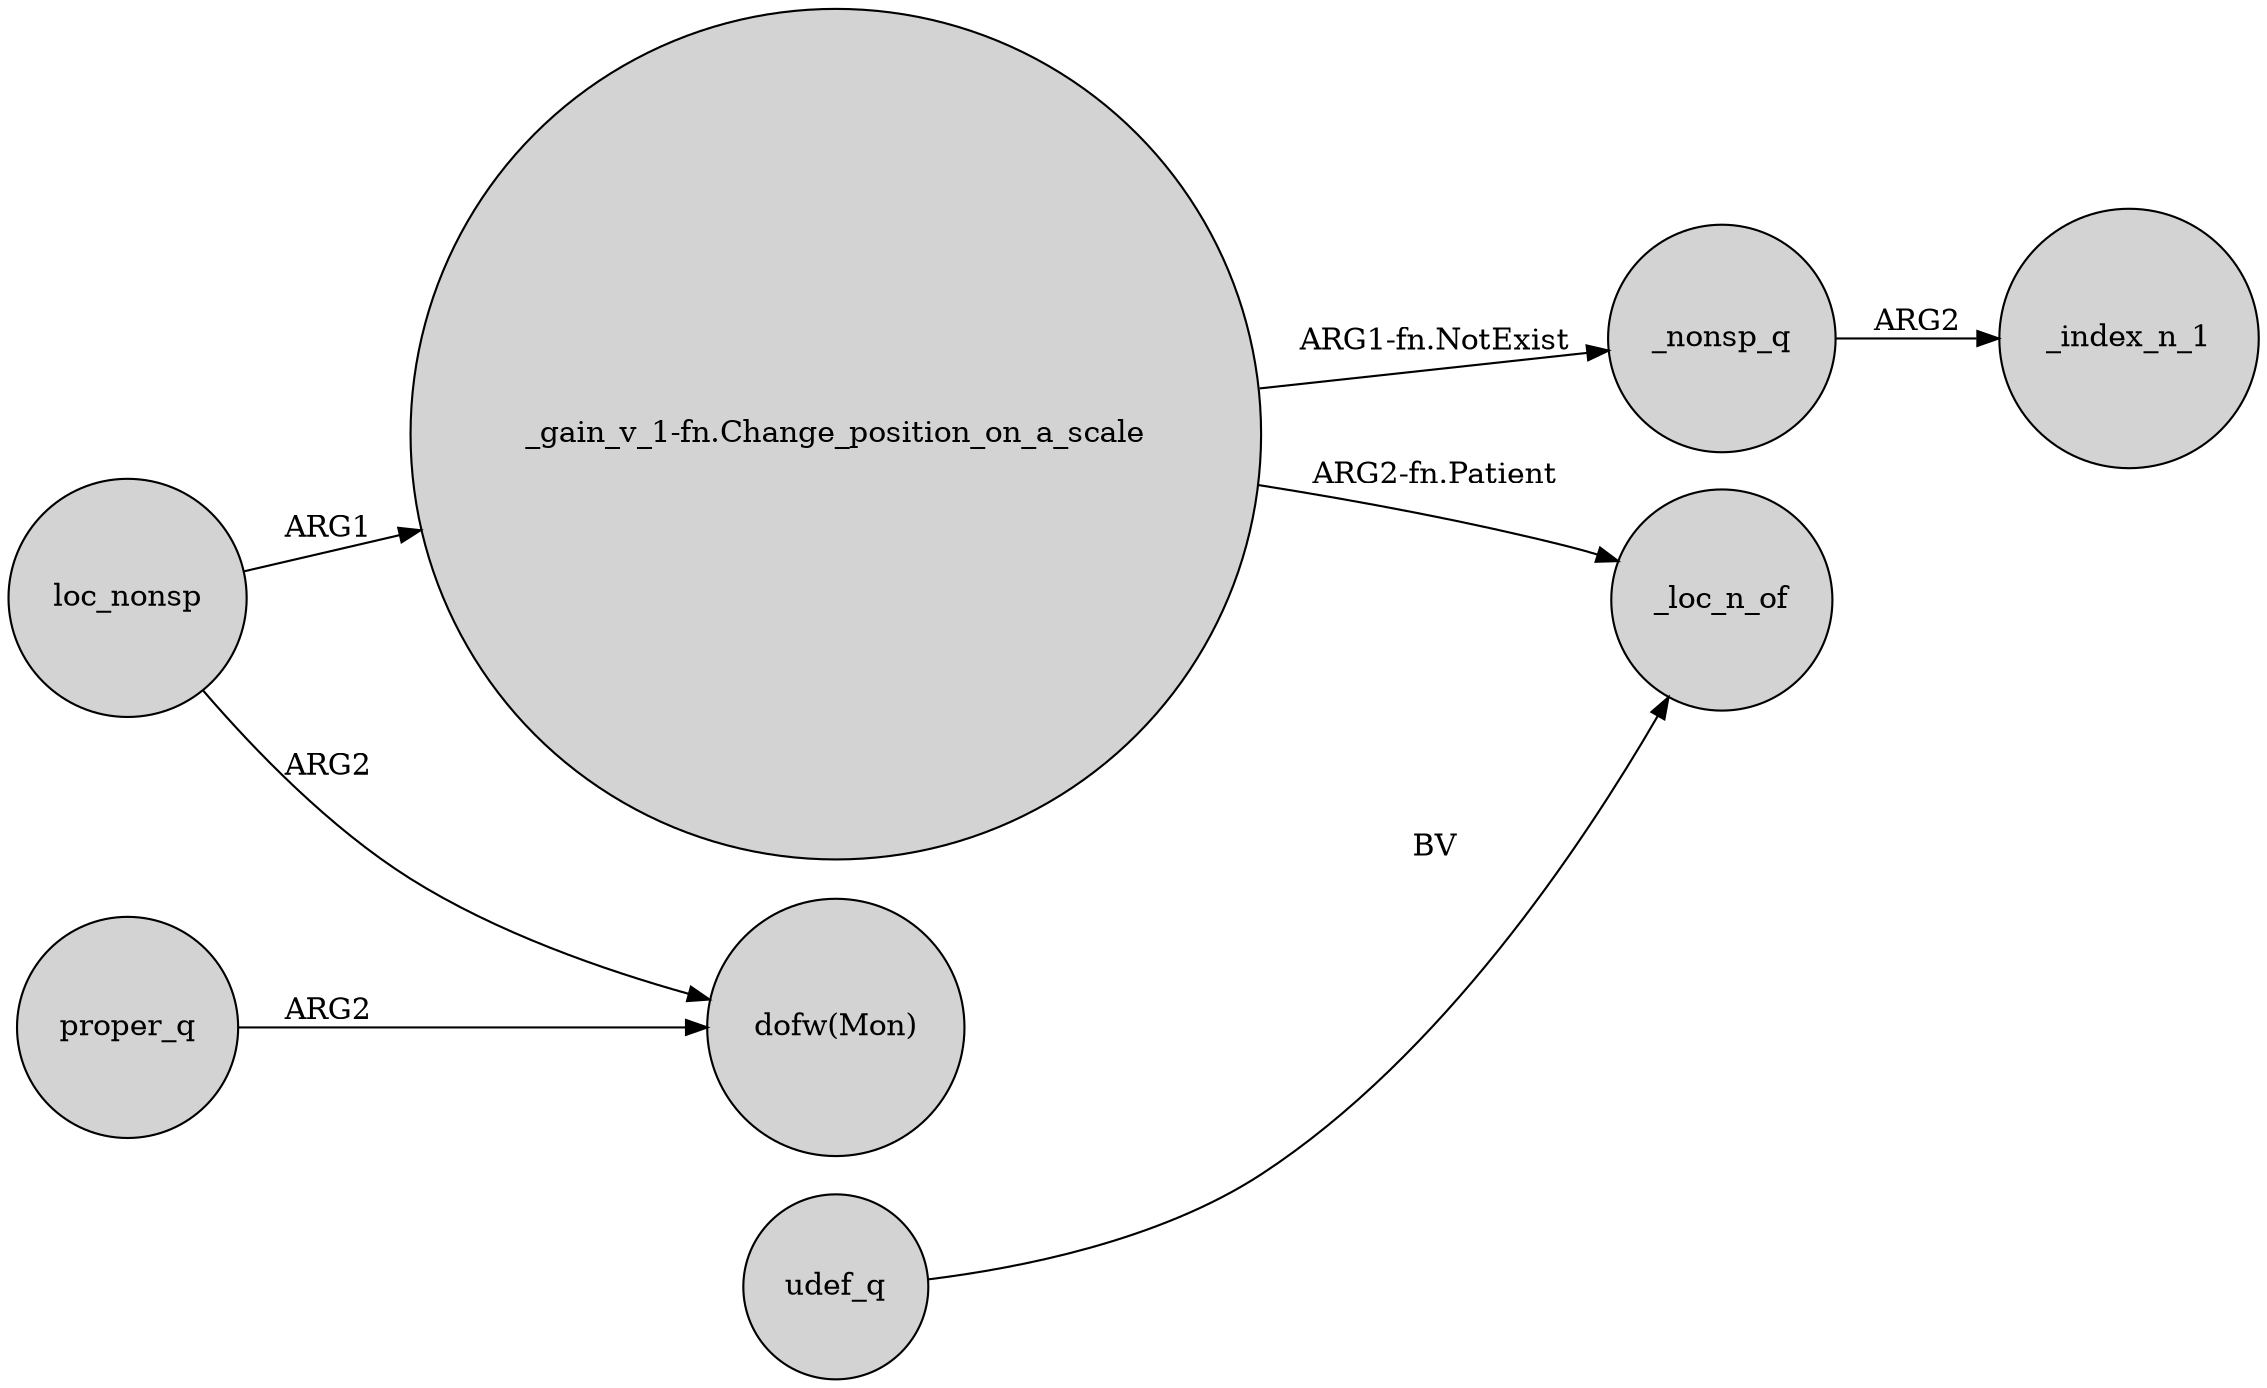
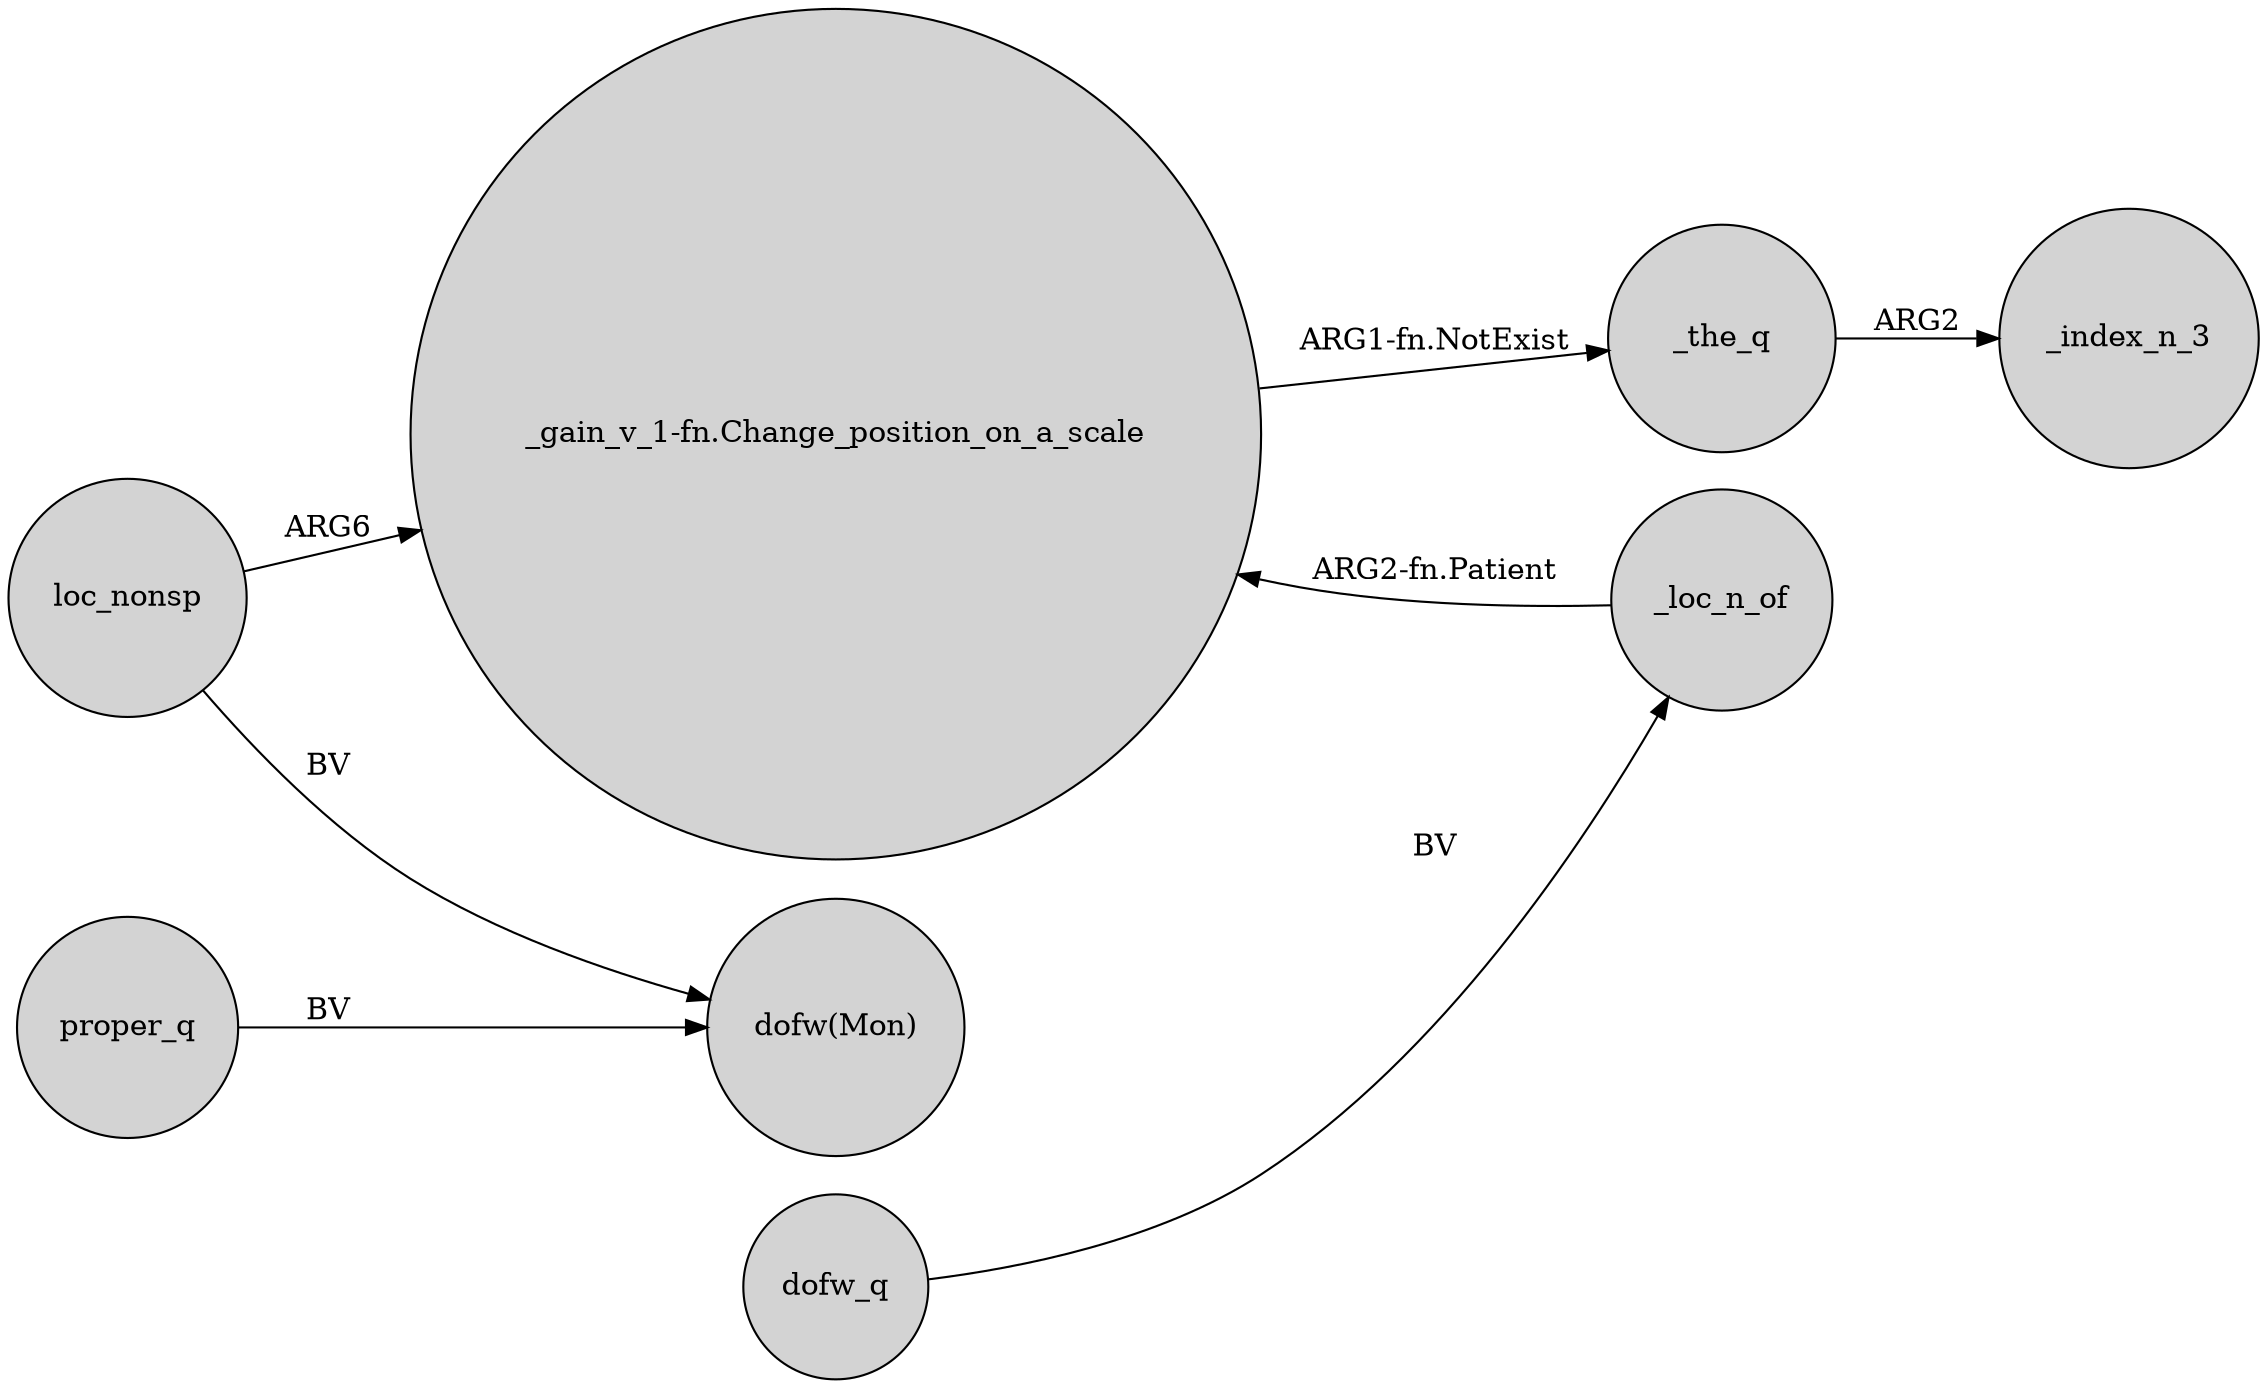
node "_nonsp_q": label "_nonsp_q" -> "_the_q"
node "_index_n_1": label "_index_n_1" -> "_index_n_3"
edge "_gain_v_1-fn.Change_position_on_a_scale" -> "_loc_n_of": reversed
edge "loc_nonsp" -> "_gain_v_1-fn.Change_position_on_a_scale": label "ARG1" -> "ARG6"
edge "loc_nonsp" -> "dofw(Mon)": label "ARG2" -> "BV"
edge "proper_q" -> "dofw(Mon)": label "ARG2" -> "BV"
node "udef_q": label "udef_q" -> "dofw_q"
